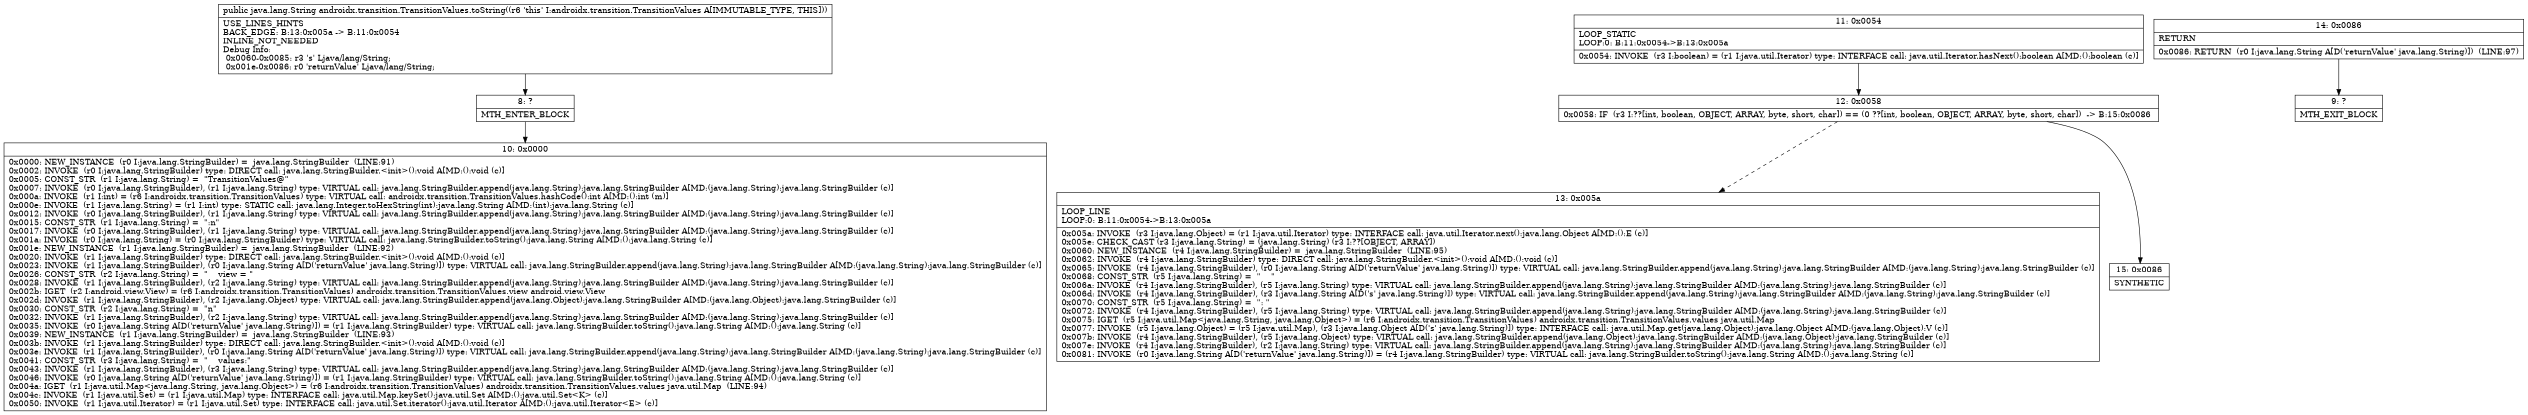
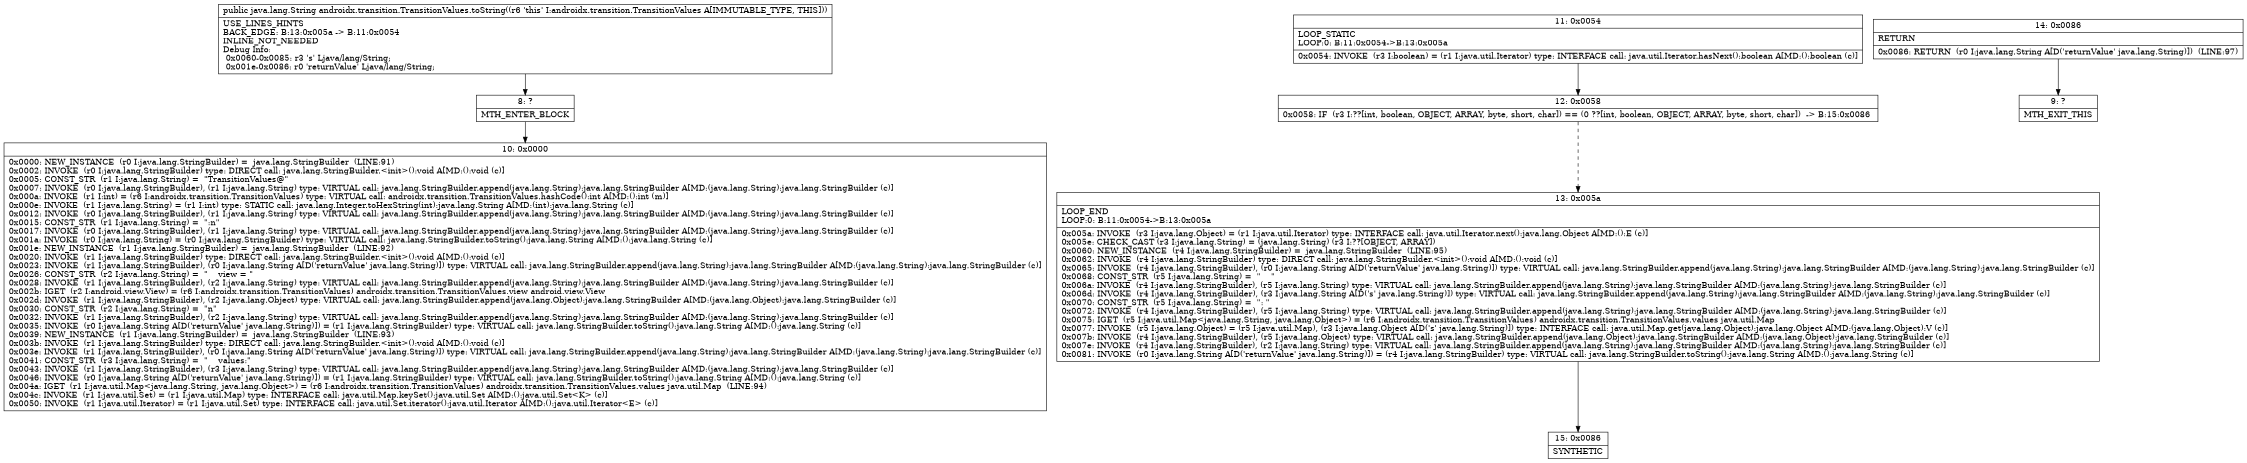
node "9: ?": text "MTH_EXIT_BLOCK" -> "MTH_EXIT_THIS"
edge "12: 0x0058" -> "15: 0x0086": now "13: 0x005a" -> "15: 0x0086"
node "13: 0x005a": text "LOOP_LINE" -> "LOOP_END"
